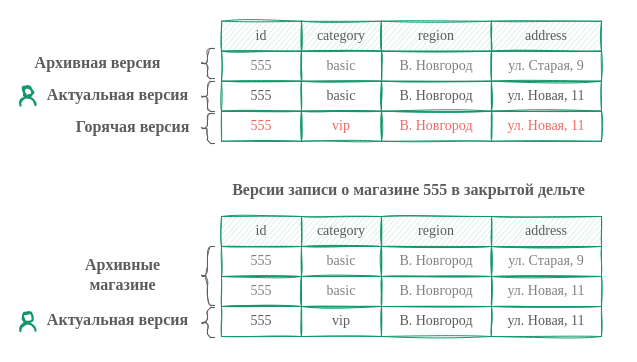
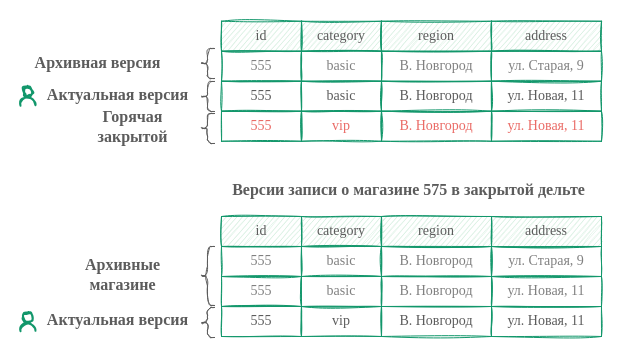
node "Горячая версия": label "Горячая версия" -> "Горячая закрытой"
node "Версии записи о магазине 555 в закрытой дельте": label "Версии записи о магазине 555 в закрытой дельте" -> "Версии записи о магазине 575 в закрытой дельте"
